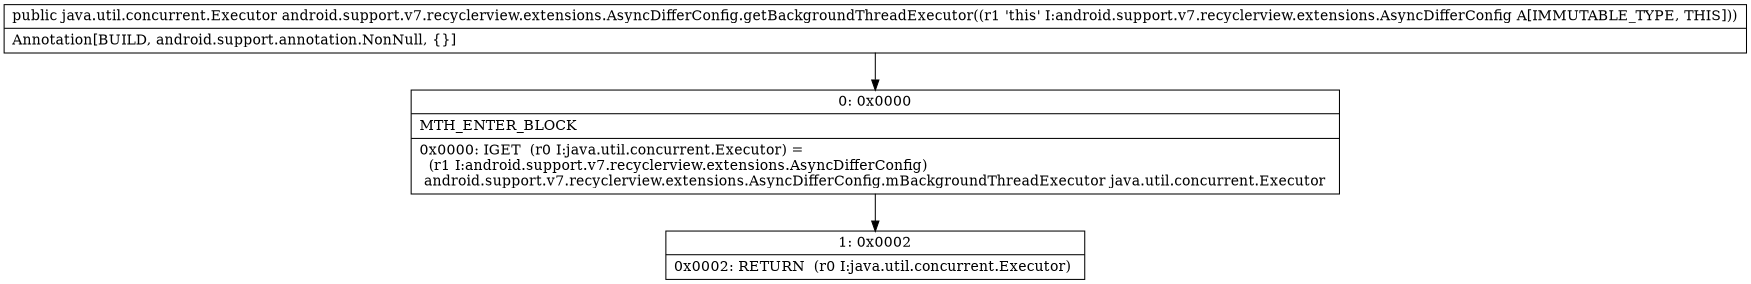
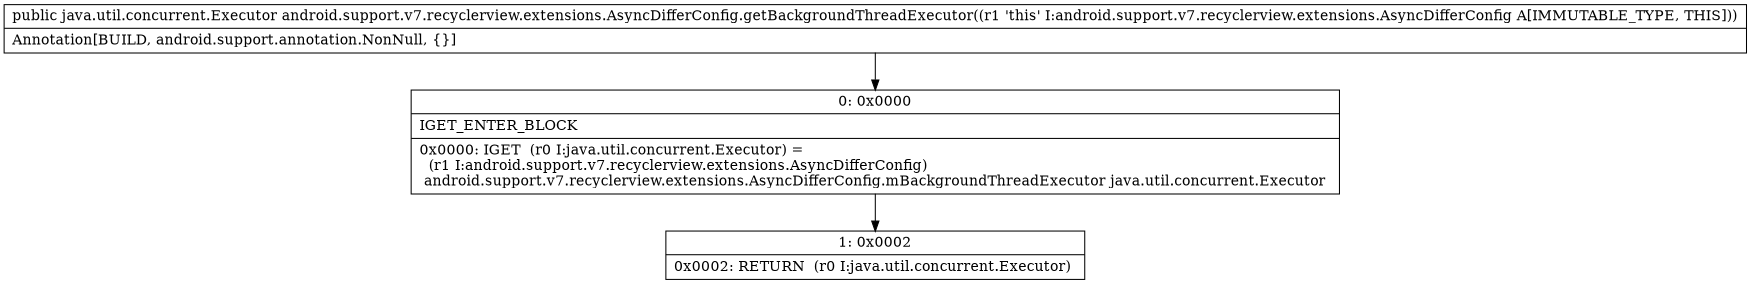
node "0: 0x0000": text "MTH_ENTER_BLOCK" -> "IGET_ENTER_BLOCK"
